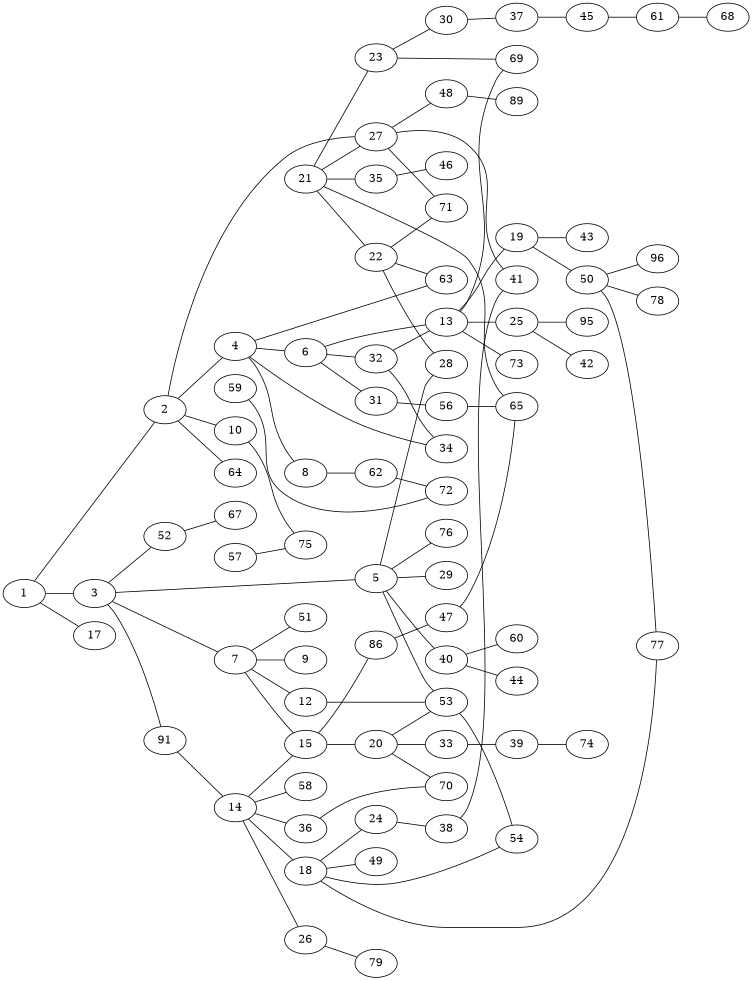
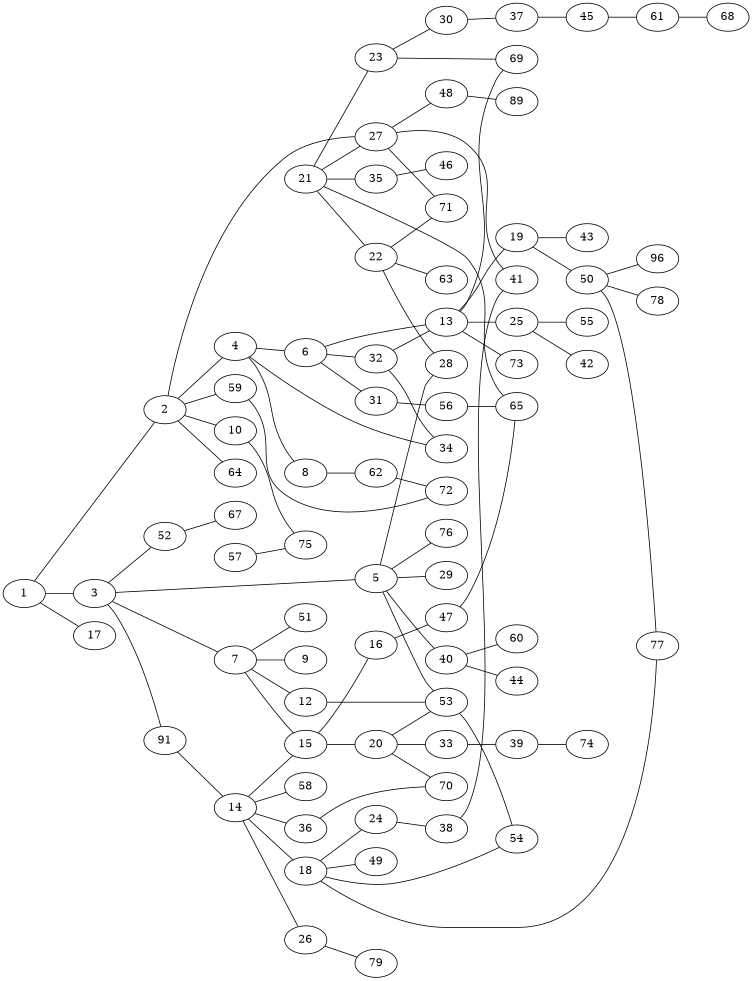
edge "63" -- "4": removed
node "95": label "95" -> "55"
edge "59" -- "2": added
node "86": label "86" -> "16"
